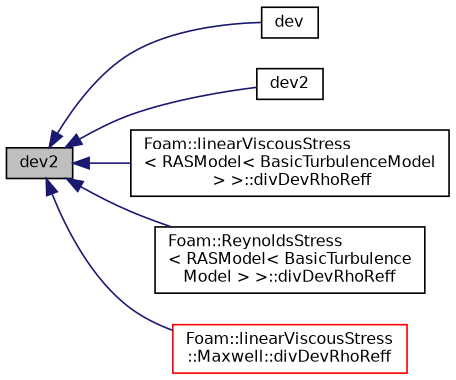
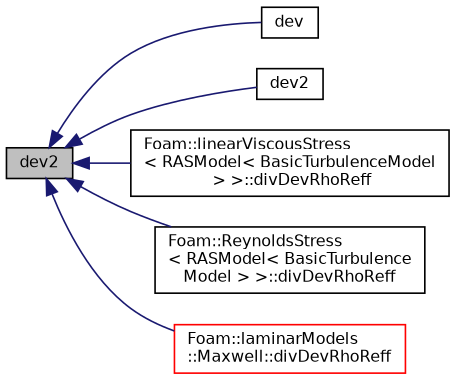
node "Foam::linearViscousStress ::Maxwell::divDevRhoReff": label "Foam::linearViscousStress ::Maxwell::divDevRhoReff" -> "Foam::laminarModels ::Maxwell::divDevRhoReff"
